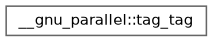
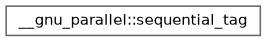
node "__gnu_parallel::tag_tag": label "__gnu_parallel::tag_tag" -> "__gnu_parallel::sequential_tag"
